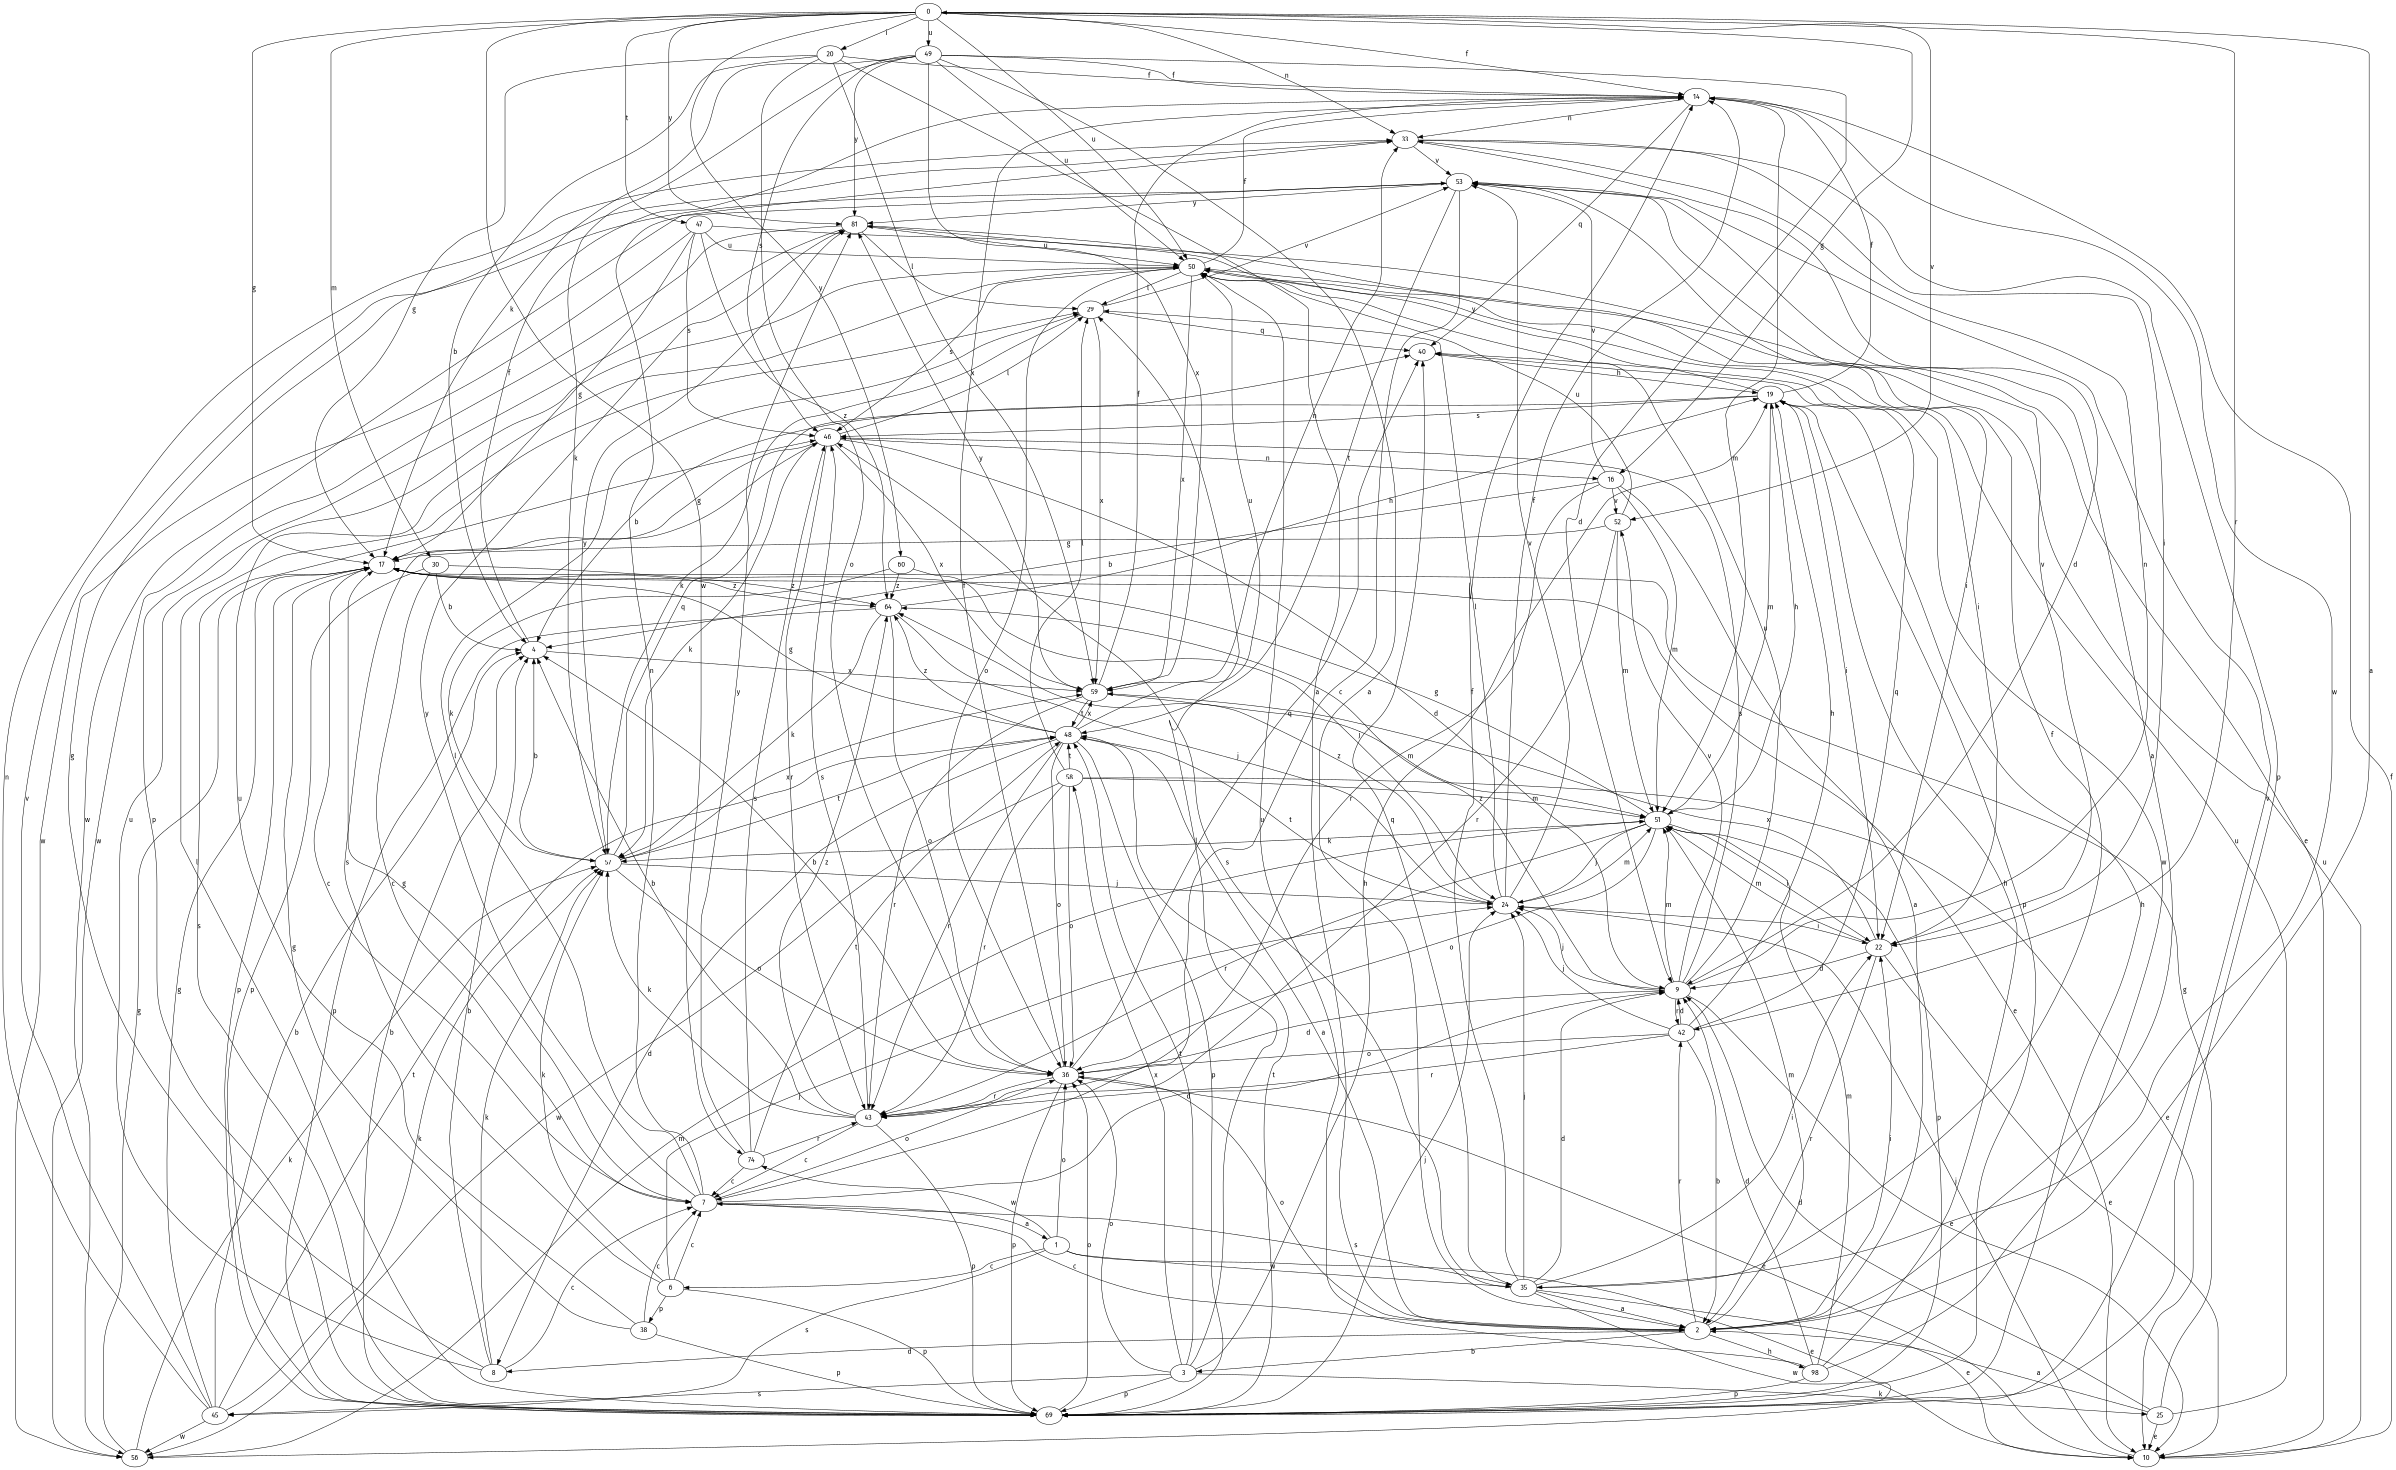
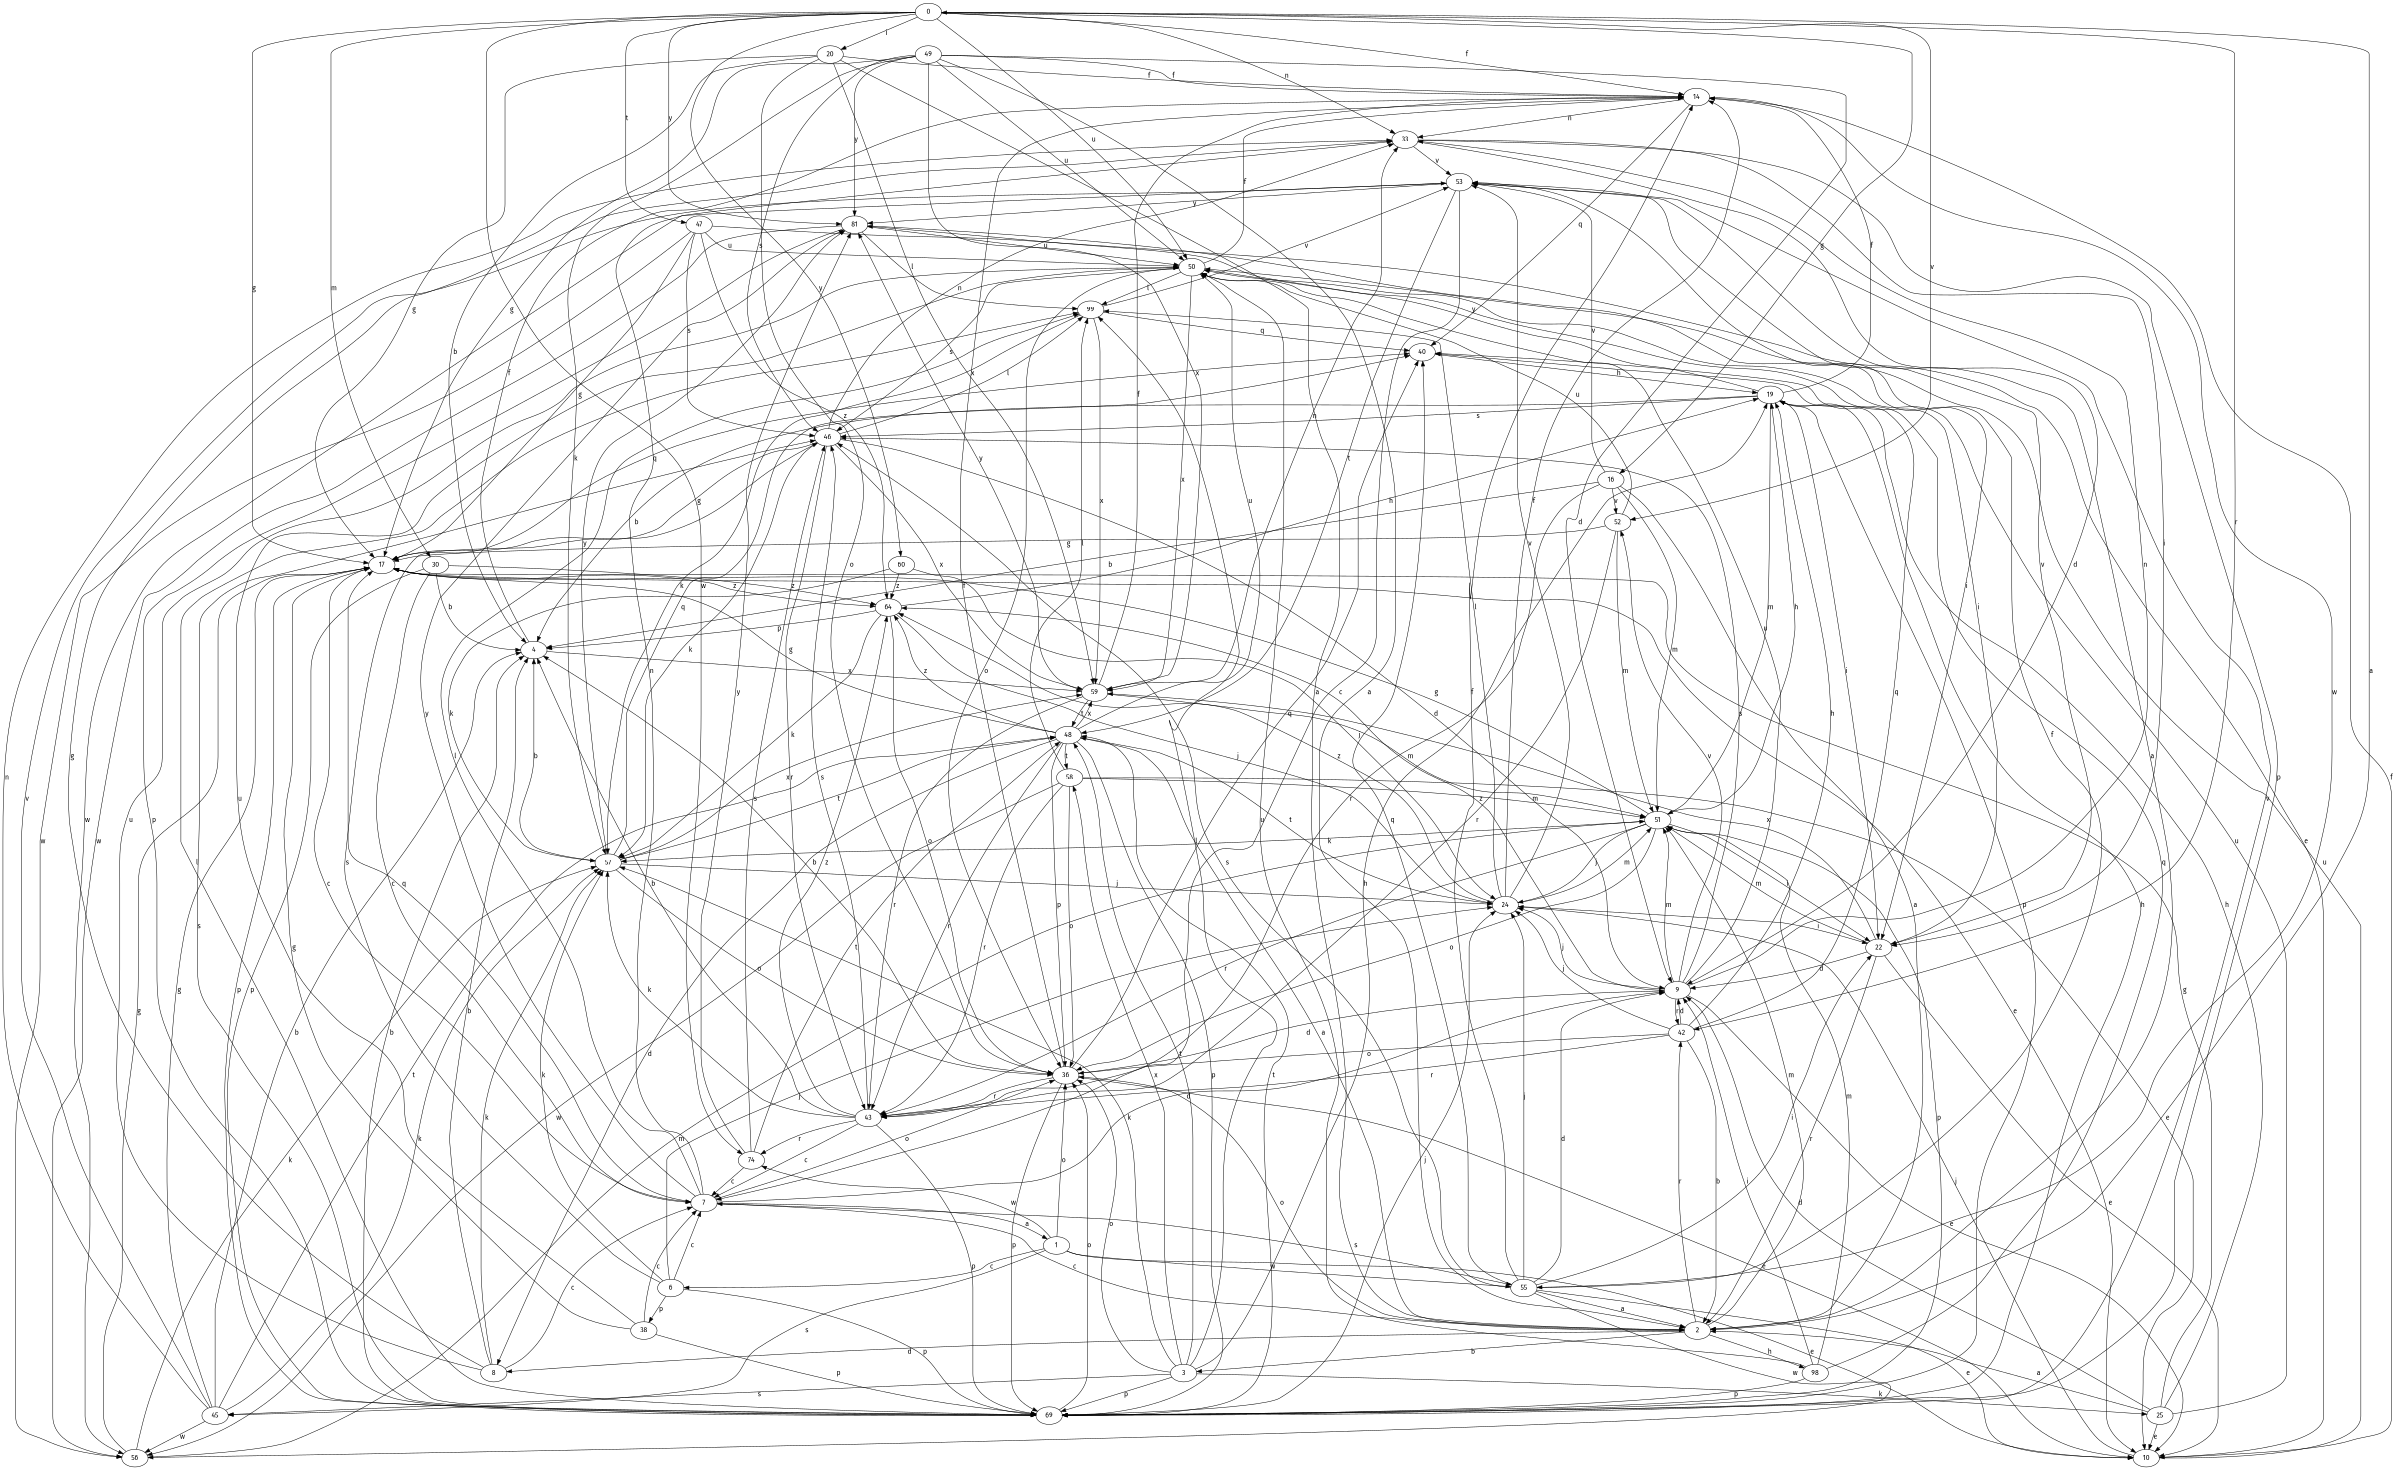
edge "0" -> "49": removed, label "u"
edge "49" -> "17": label "k" -> "g"
node "29": label "29" -> "99"
edge "17" -> "40": added, label "q"
edge "14" -> "51": removed, label "m"
edge "46" -> "16": now "46" -> "33"
edge "58" -> "48": reversed
edge "98" -> "19": now "25" -> "19"
edge "98" -> "40": label "w" -> "q"
edge "7" -> "17": label "g" -> "q"
edge "48" -> "36": label "o" -> "p"
edge "3" -> "57": added, label "k"
edge "74" -> "43": reversed
edge "64" -> "69": now "64" -> "4"
edge "98" -> "9": label "d" -> "i"
edge "2" -> "22": removed, label "i"
node "35": label "35" -> "55"
